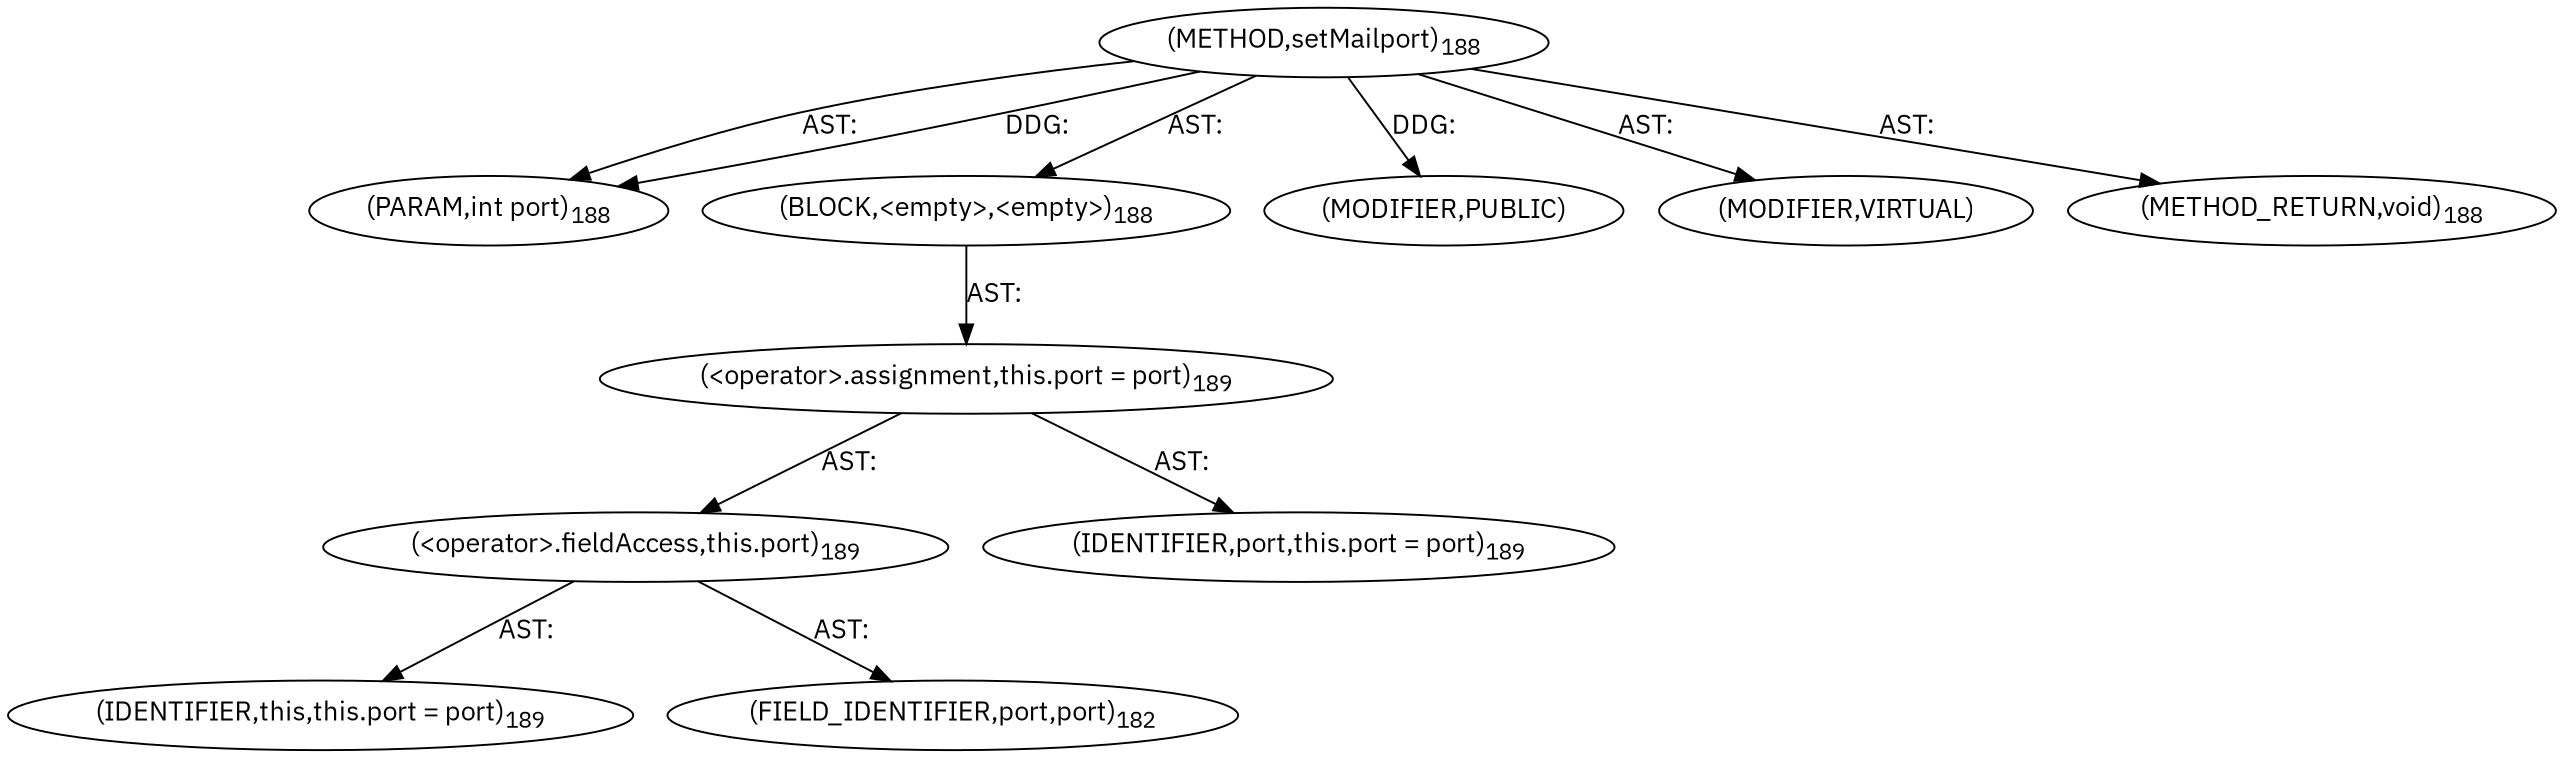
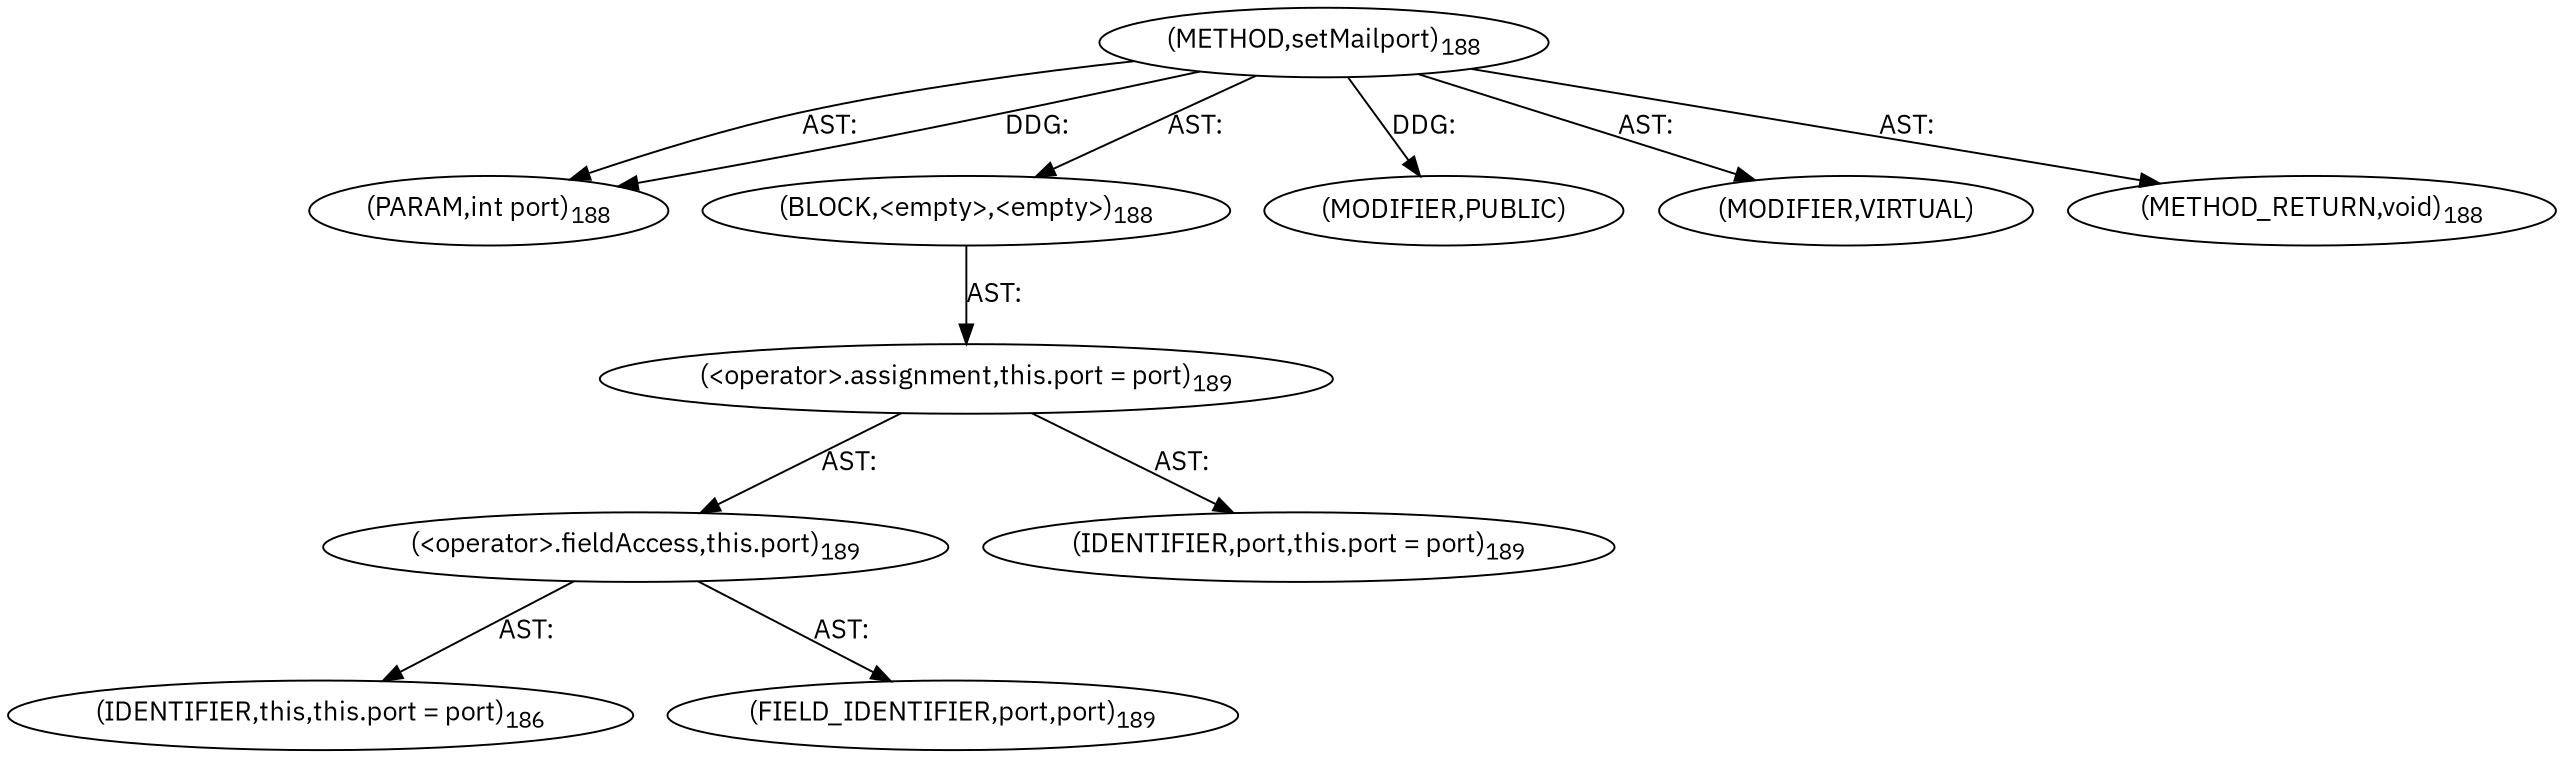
node "(IDENTIFIER,this,this.port = port)": text "189" -> "186"
node "(FIELD_IDENTIFIER,port,port)": text "182" -> "189"
